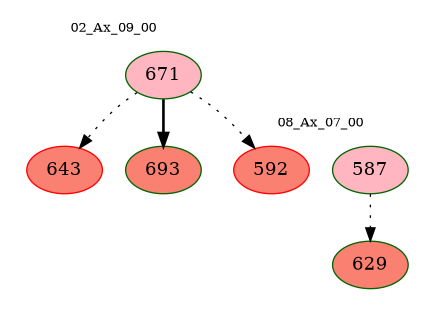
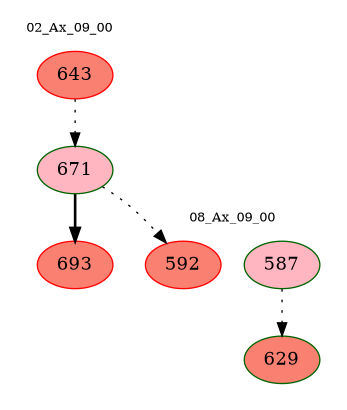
edge "671" -> "643": reversed
cluster "08_Ax_07_00": label "08_Ax_07_00" -> "08_Ax_09_00"
node "693": color darkgreen -> red
